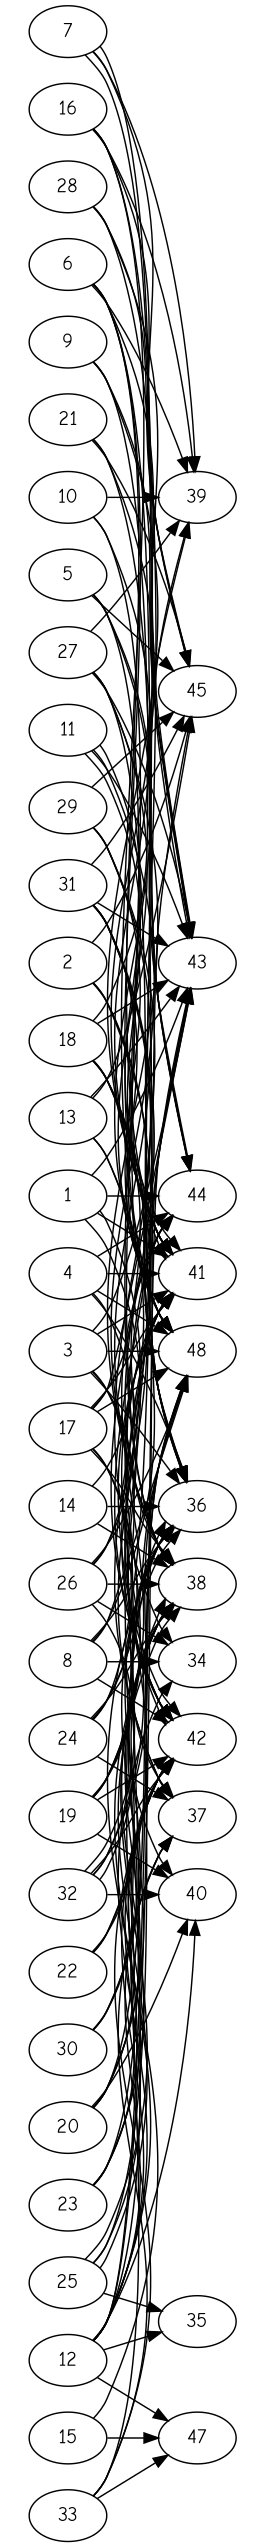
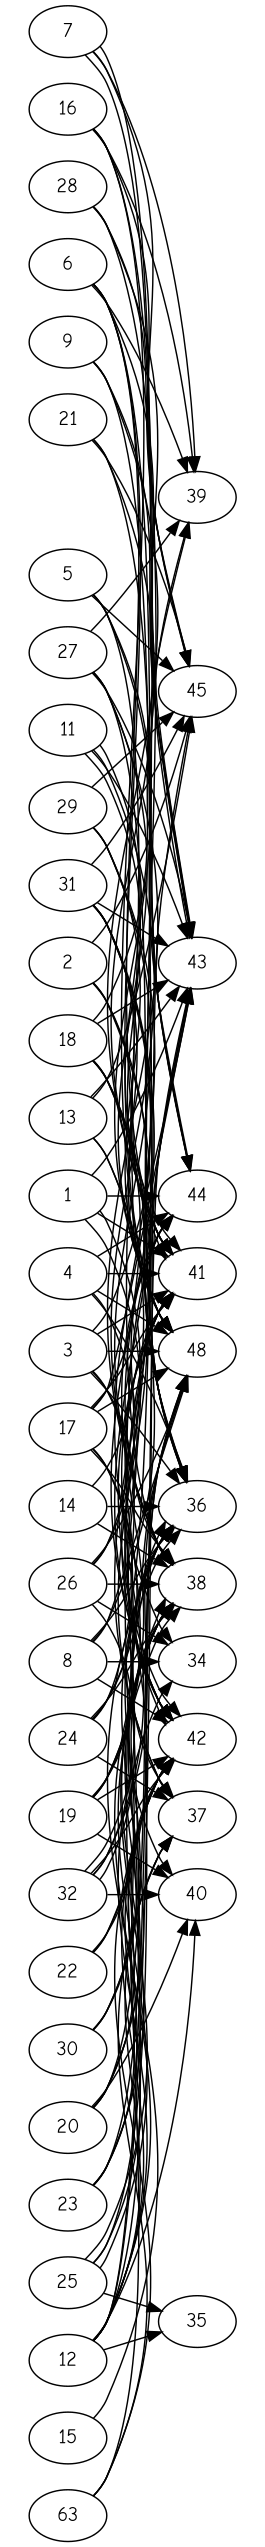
node "10": removed
node "47": removed
node "33": label "33" -> "63"
